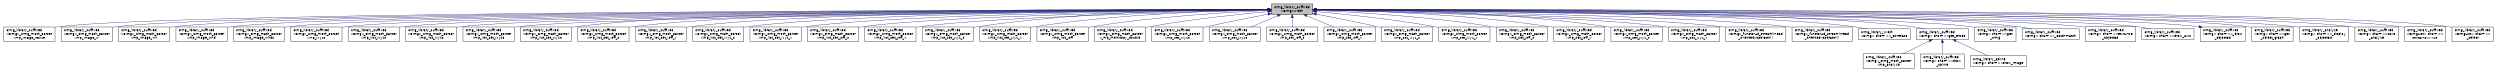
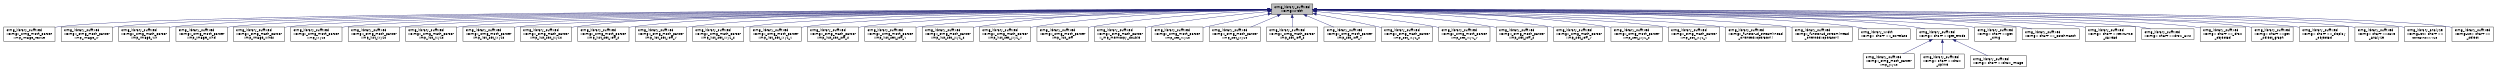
edge "cimg_library_suffixed ::CImg::width" -> "cimg_library_suffixed ::CImg< charT >::_draw _object3d": reversed
node "cimg_library_suffixed ::CImg< charT >::texturize _object3d": label "cimg_library_suffixed ::CImg< charT >::texturize _object3d" -> "cimg_library_suffixed ::CImg< charT >::texturize _save3d"
node "cimg_library_analyze ::CImg< charT >::_display _object3d": label "cimg_library_analyze ::CImg< charT >::_display _object3d" -> "cimg_library_suffixed ::CImg< charT >::_display _object3d"
node "cimg_library_suffixed ::CImgList< charT >:: containsNXYZC": label "cimg_library_suffixed ::CImgList< charT >:: containsNXYZC" -> "cimg_library_analyze ::CImgList< charT >:: containsNXYZC"
node "cimg_library_suffixed ::CImg::_cimg_math_parser ::mp_analyze": label "cimg_library_suffixed ::CImg::_cimg_math_parser ::mp_analyze" -> "cimg_library_suffixed ::CImg::_cimg_math_parser ::mp_jxyzc"
node "cimg_library_spline ::CImg< charT >::draw_image": label "cimg_library_spline ::CImg< charT >::draw_image" -> "cimg_library_suffixed ::CImg< charT >::draw_image"
